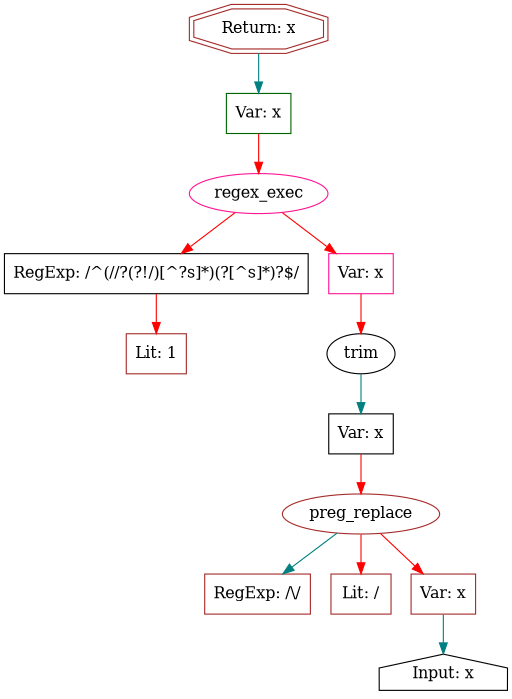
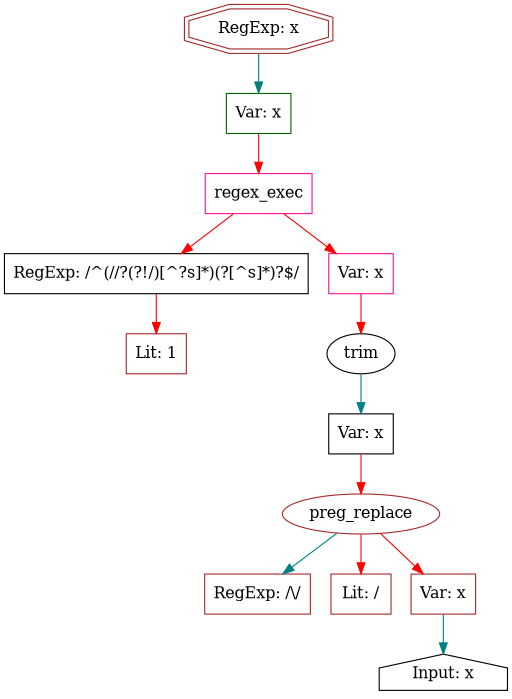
node "Return: x": label "Return: x" -> "RegExp: x"
node "regex_exec": shape ellipse -> box
